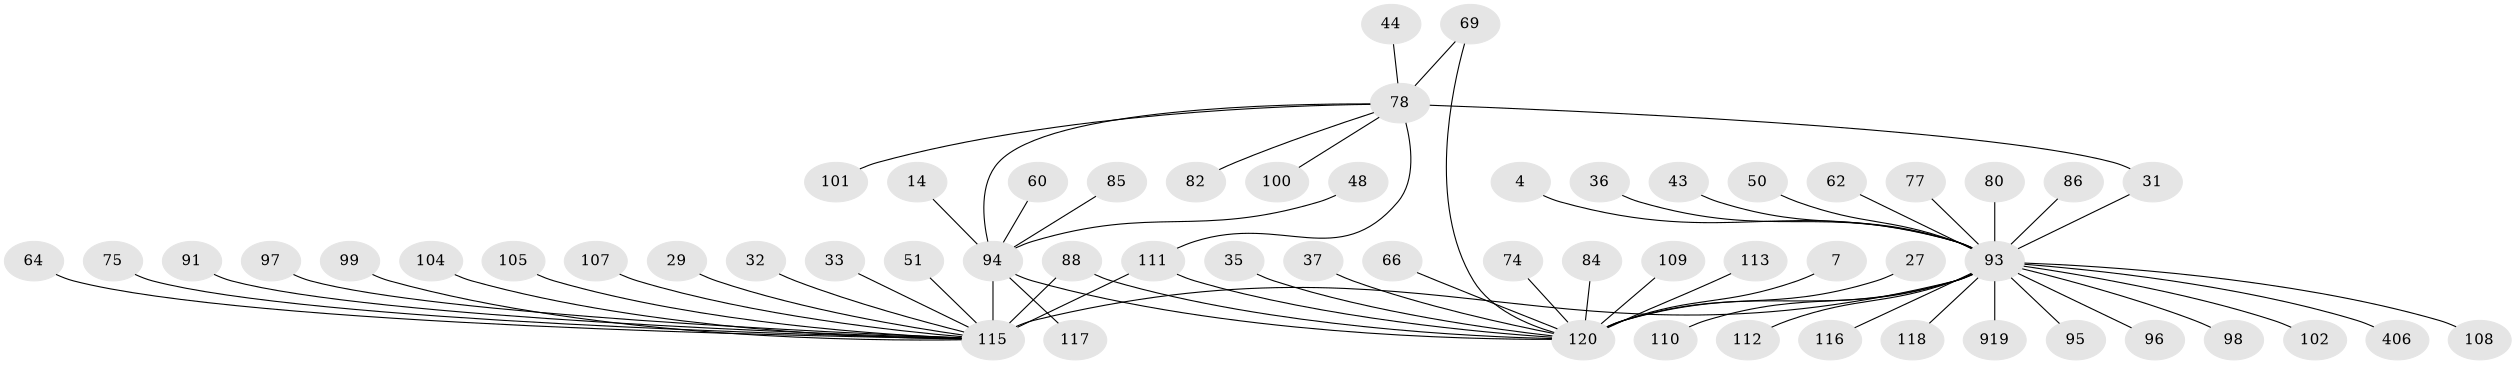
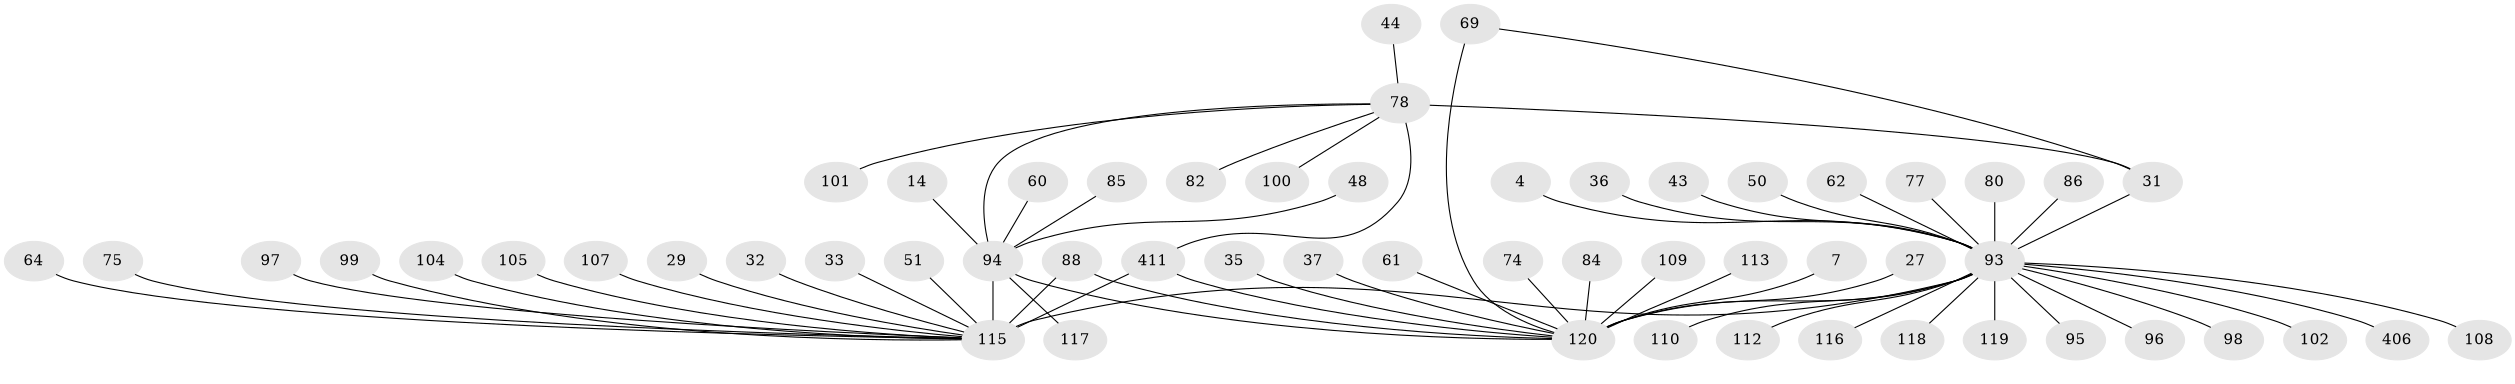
edge "69" -- "78": now "69" -- "31"
node "91": removed
node "111": label "111" -> "411"
node "66": label "66" -> "61"
node "919": label "919" -> "119"
